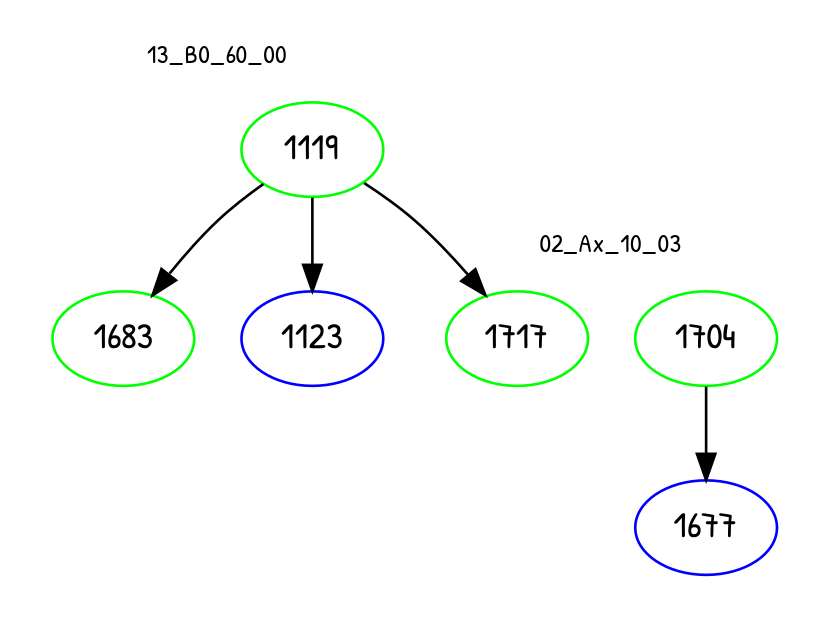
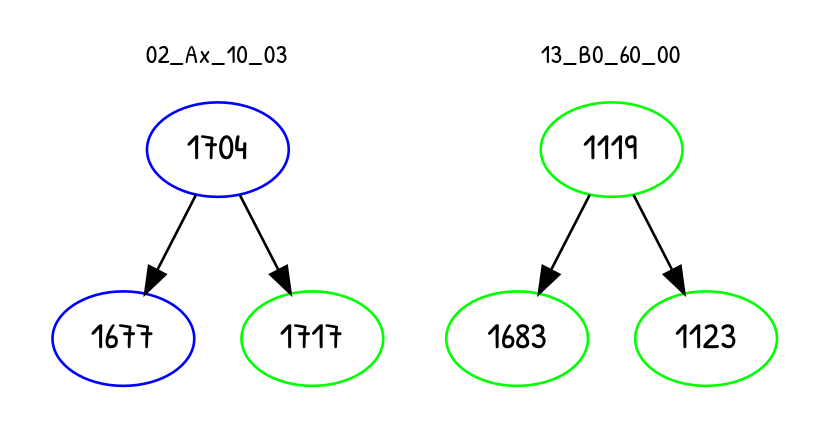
edge "1119" -> "1717": now "1704" -> "1717"
node "1123": color blue -> green
node "1704": color green -> blue
